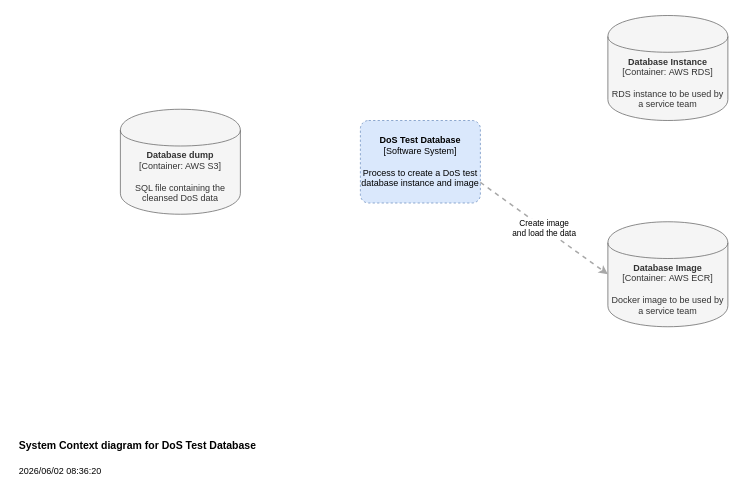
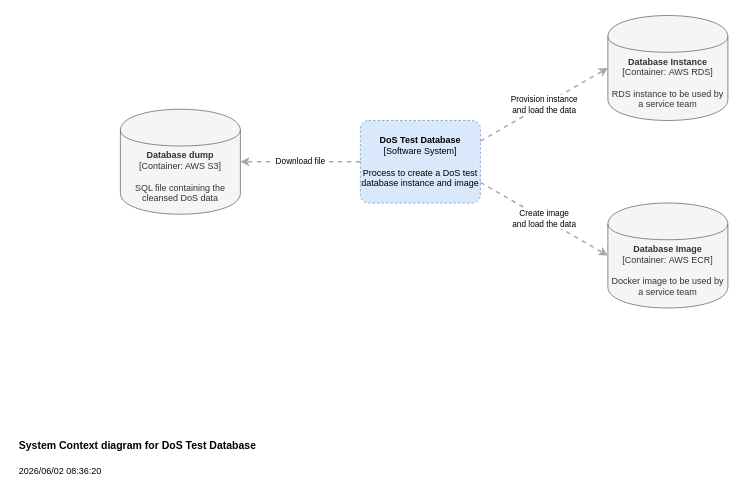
edge "DoS Test Database [Software System] Process to create a DoS test database instance and image" -> "Database Instance [Container: AWS RDS] RDS instance to be used by a service team": added, label "Provision instance and load the data"
edge "DoS Test Database [Software System] Process to create a DoS test database instance and image" -> "Database dump [Container: AWS S3] SQL file containing the cleansed DoS data": added, label "Download file"
node "Database Image [Container: AWS ECR] Docker image to be used by a service team": moved (668, 274) -> (668, 255)
